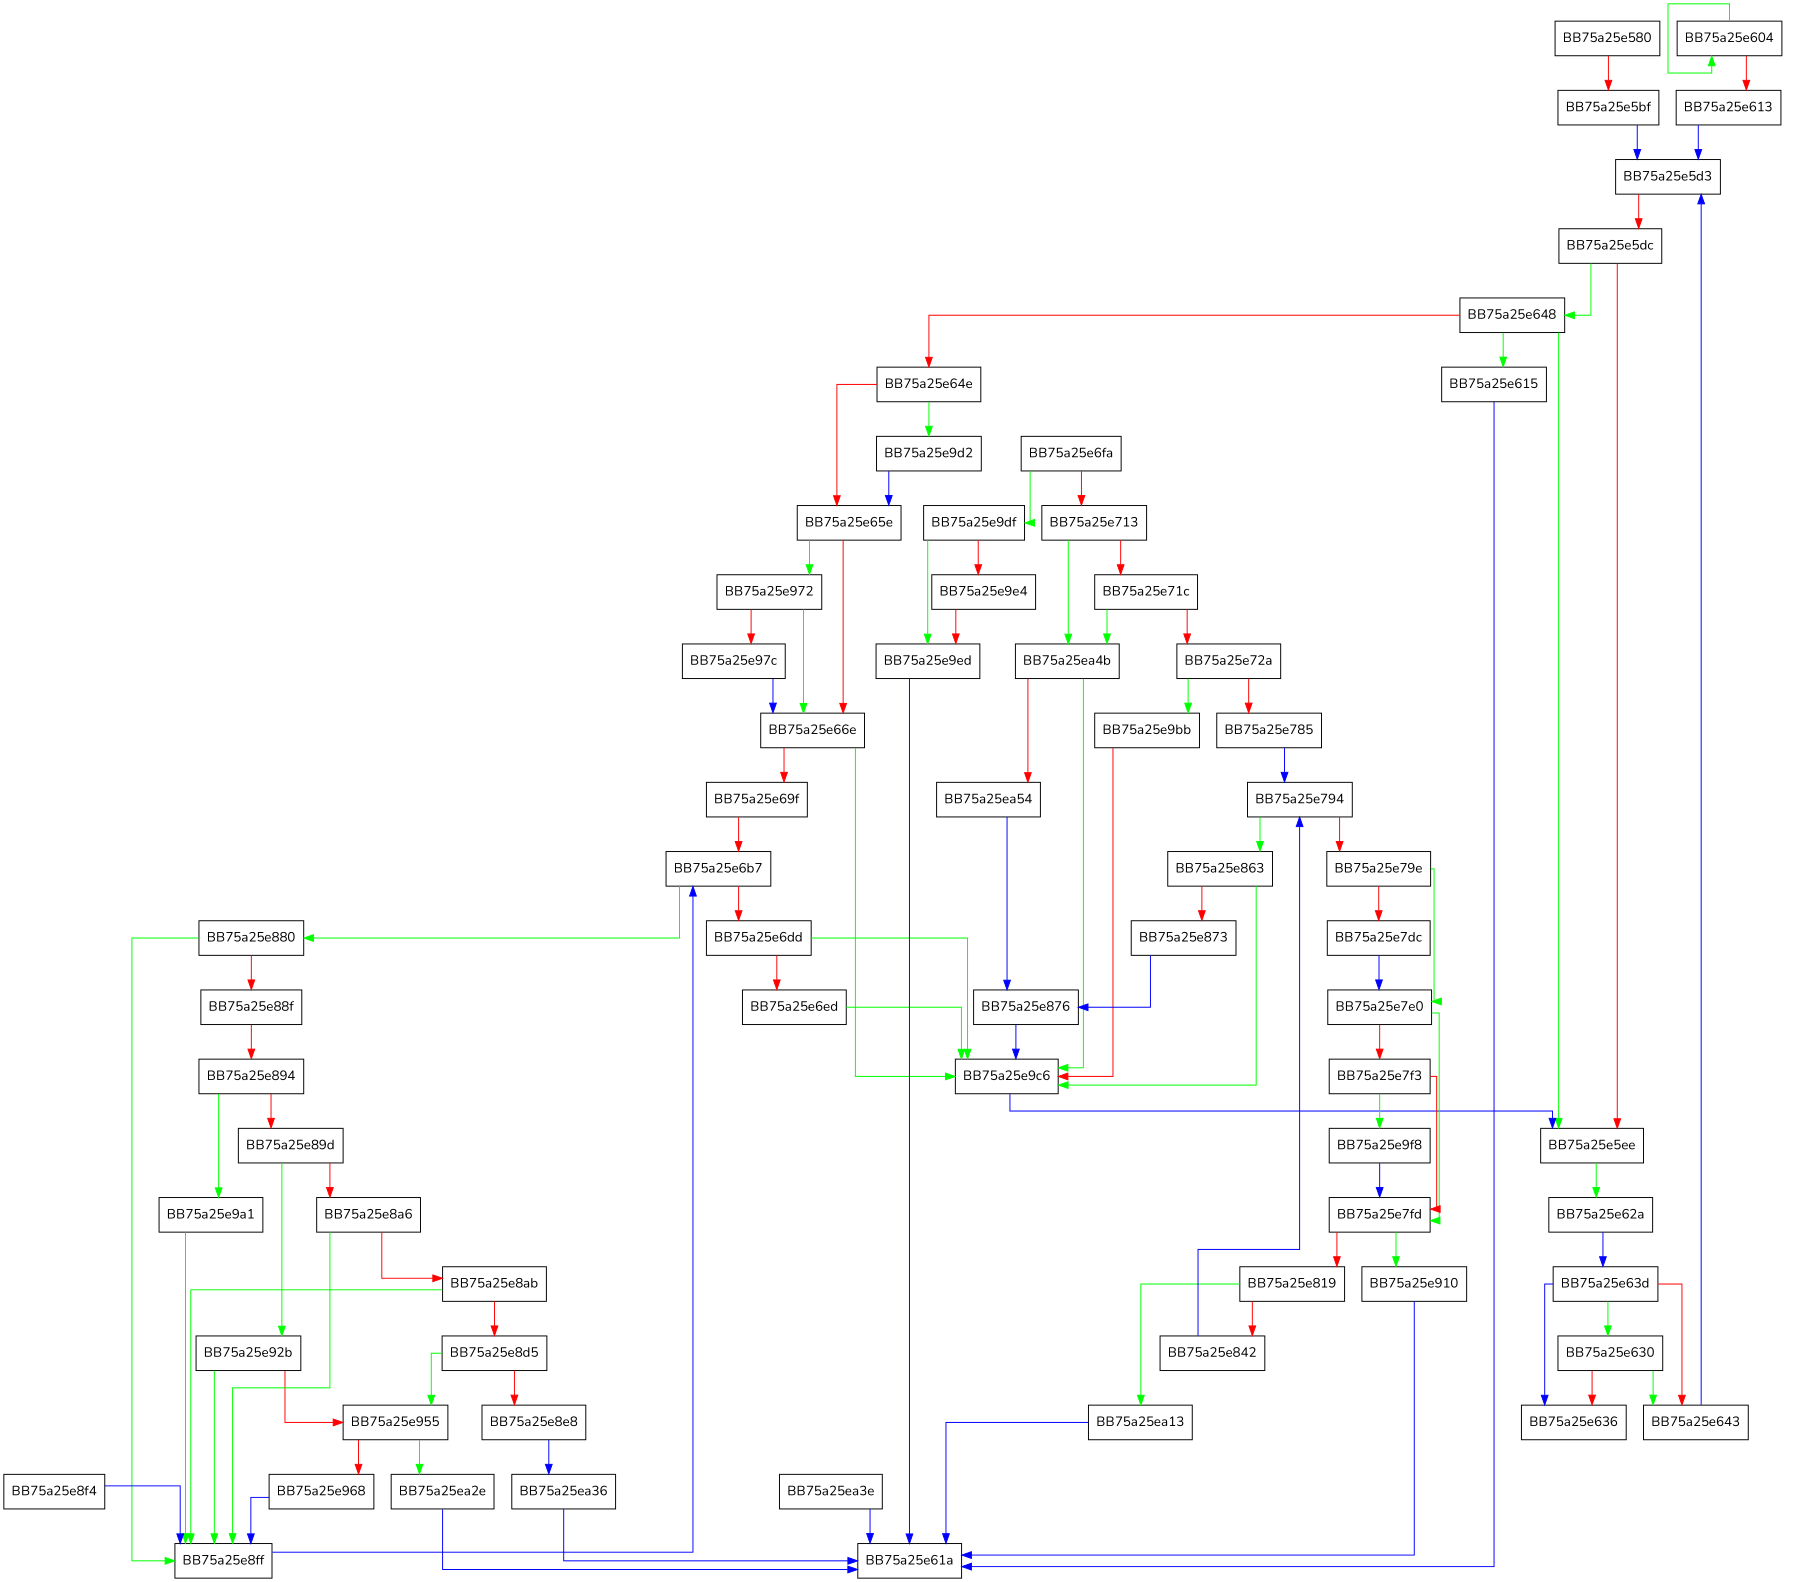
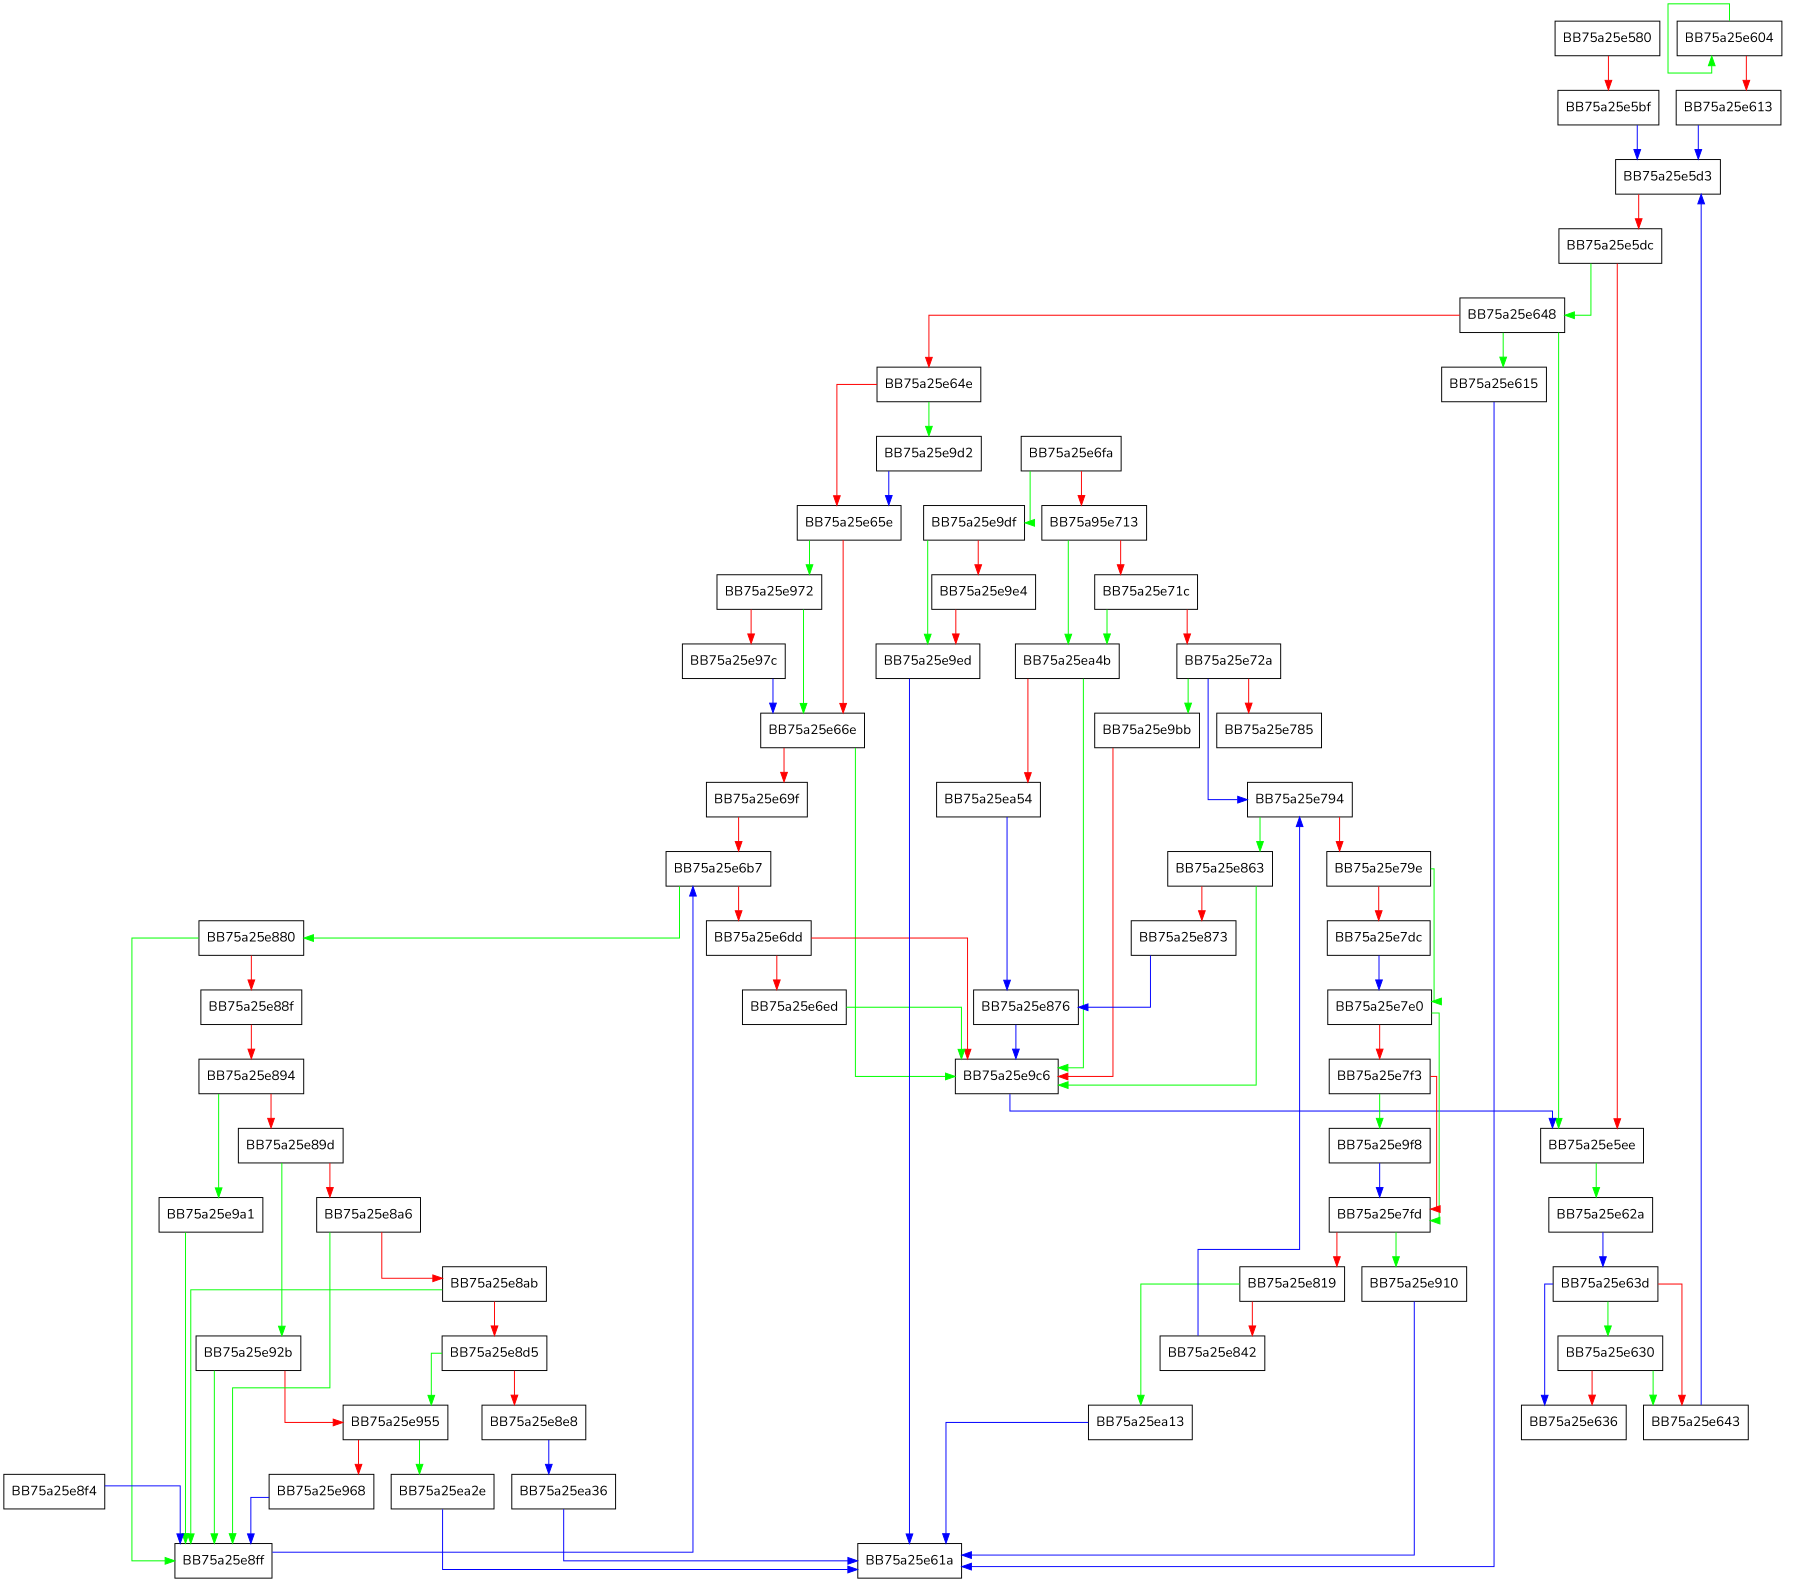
node "BB75a25e713": label "BB75a25e713" -> "BB75a95e713"
edge "BB75a25e785" -> "BB75a25e794": now "BB75a25e72a" -> "BB75a25e794"
edge "BB75a25e6dd" -> "BB75a25e9c6": color green -> red
node "BB75a25ea3e": removed
